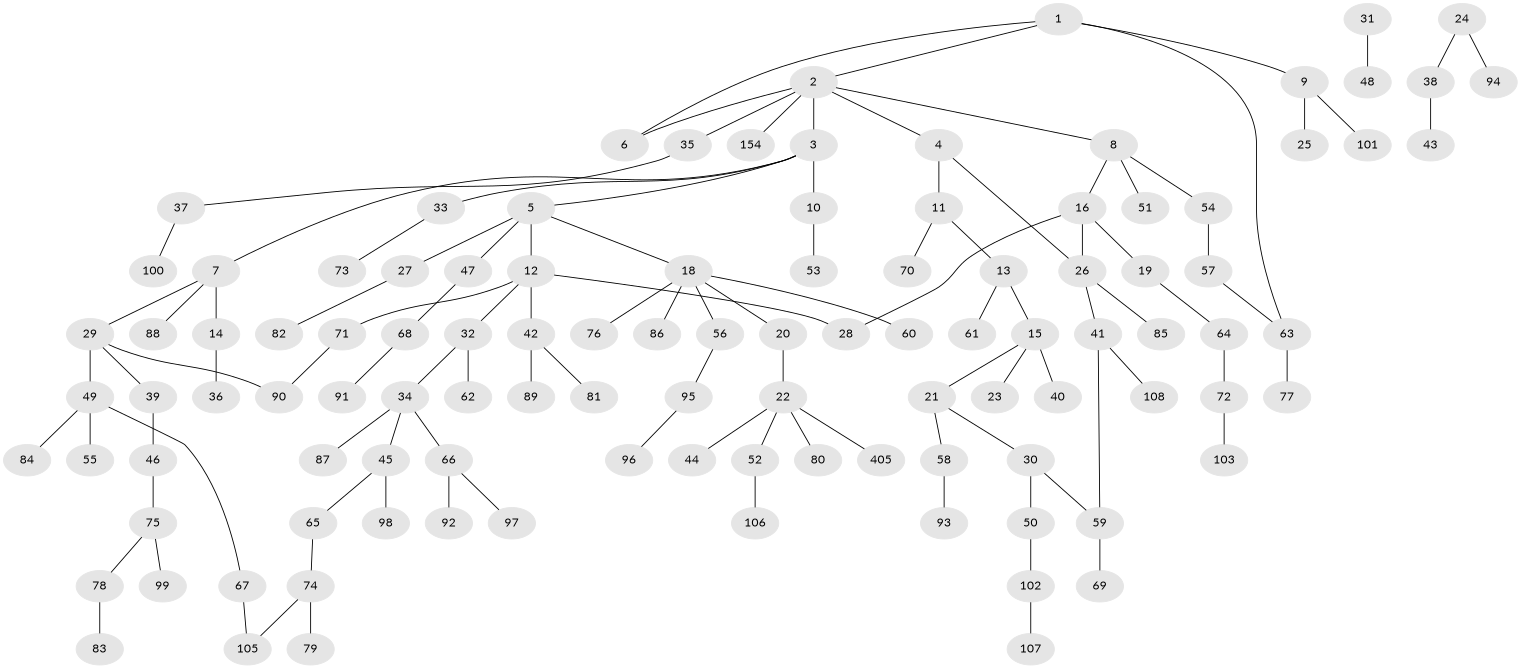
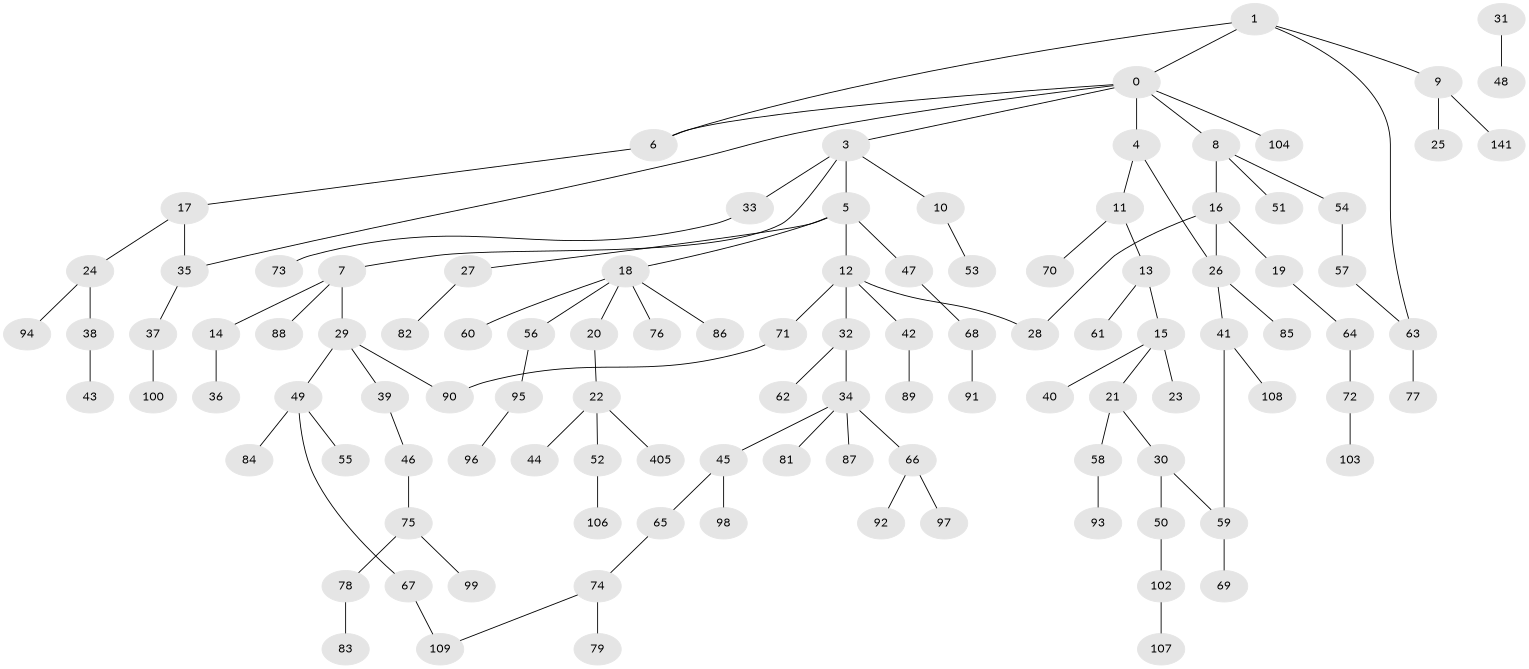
node "2": label "2" -> "0"
node "154": label "154" -> "104"
node "101": label "101" -> "141"
node "17": added
edge "42" -- "81": now "34" -- "81"
node "80": removed
node "105": label "105" -> "109"
